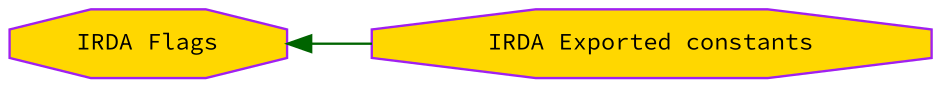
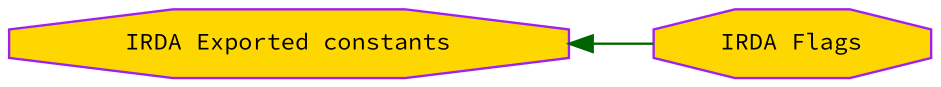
edge "IRDA Exported constants" -> "IRDA Flags": reversed
